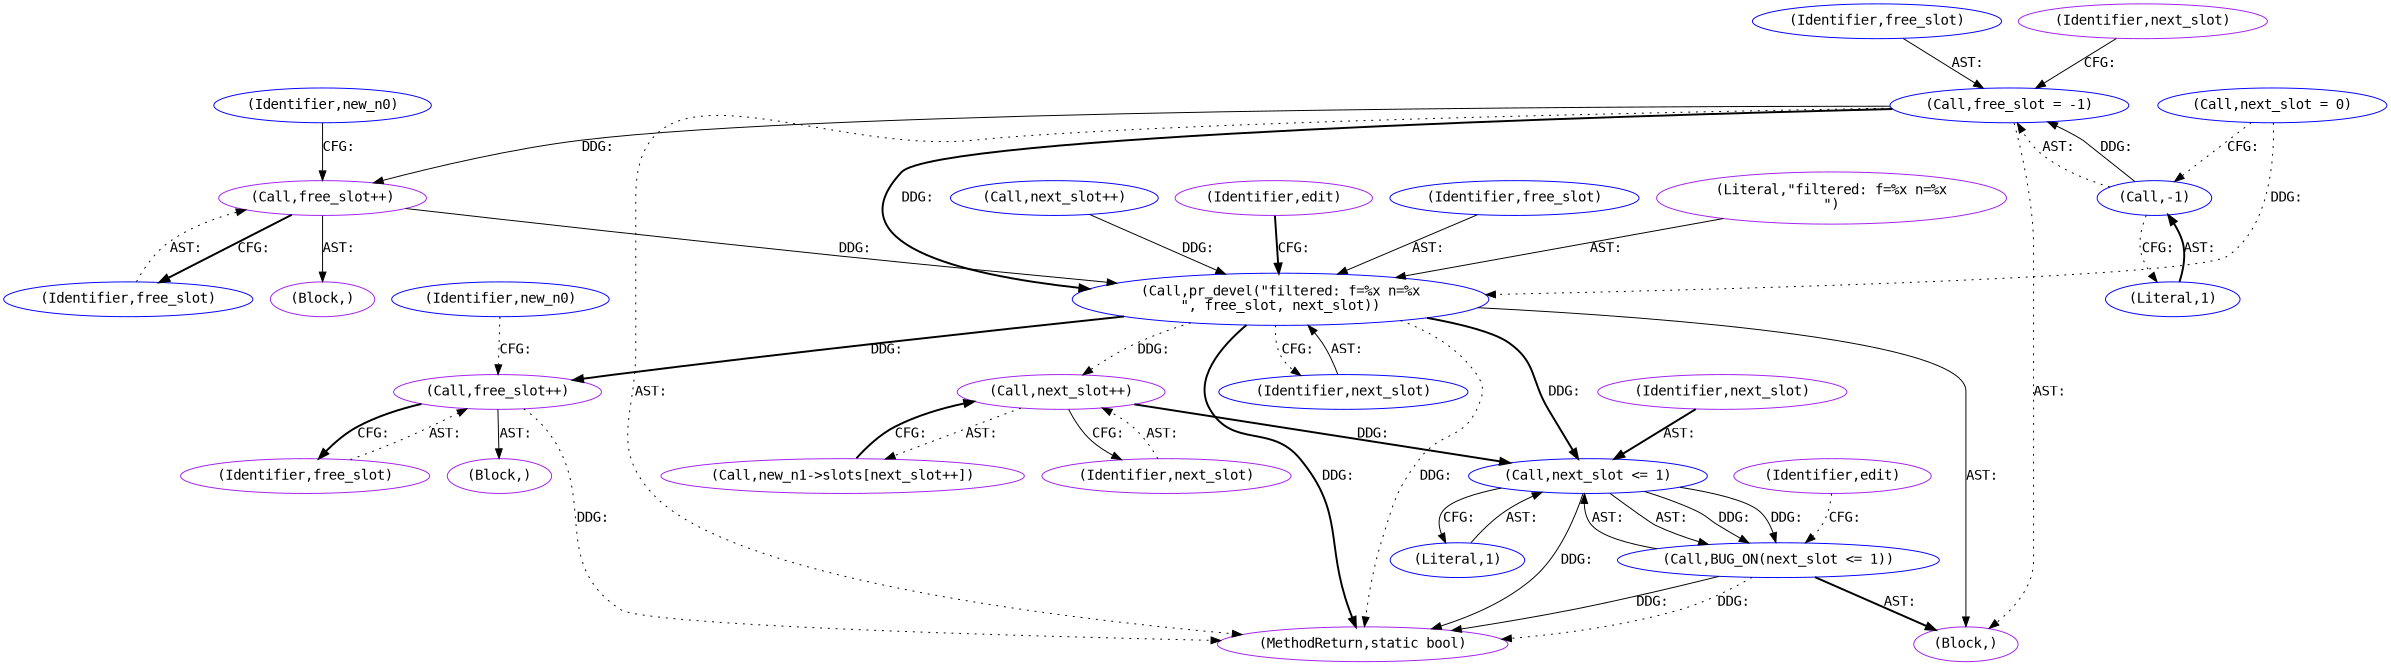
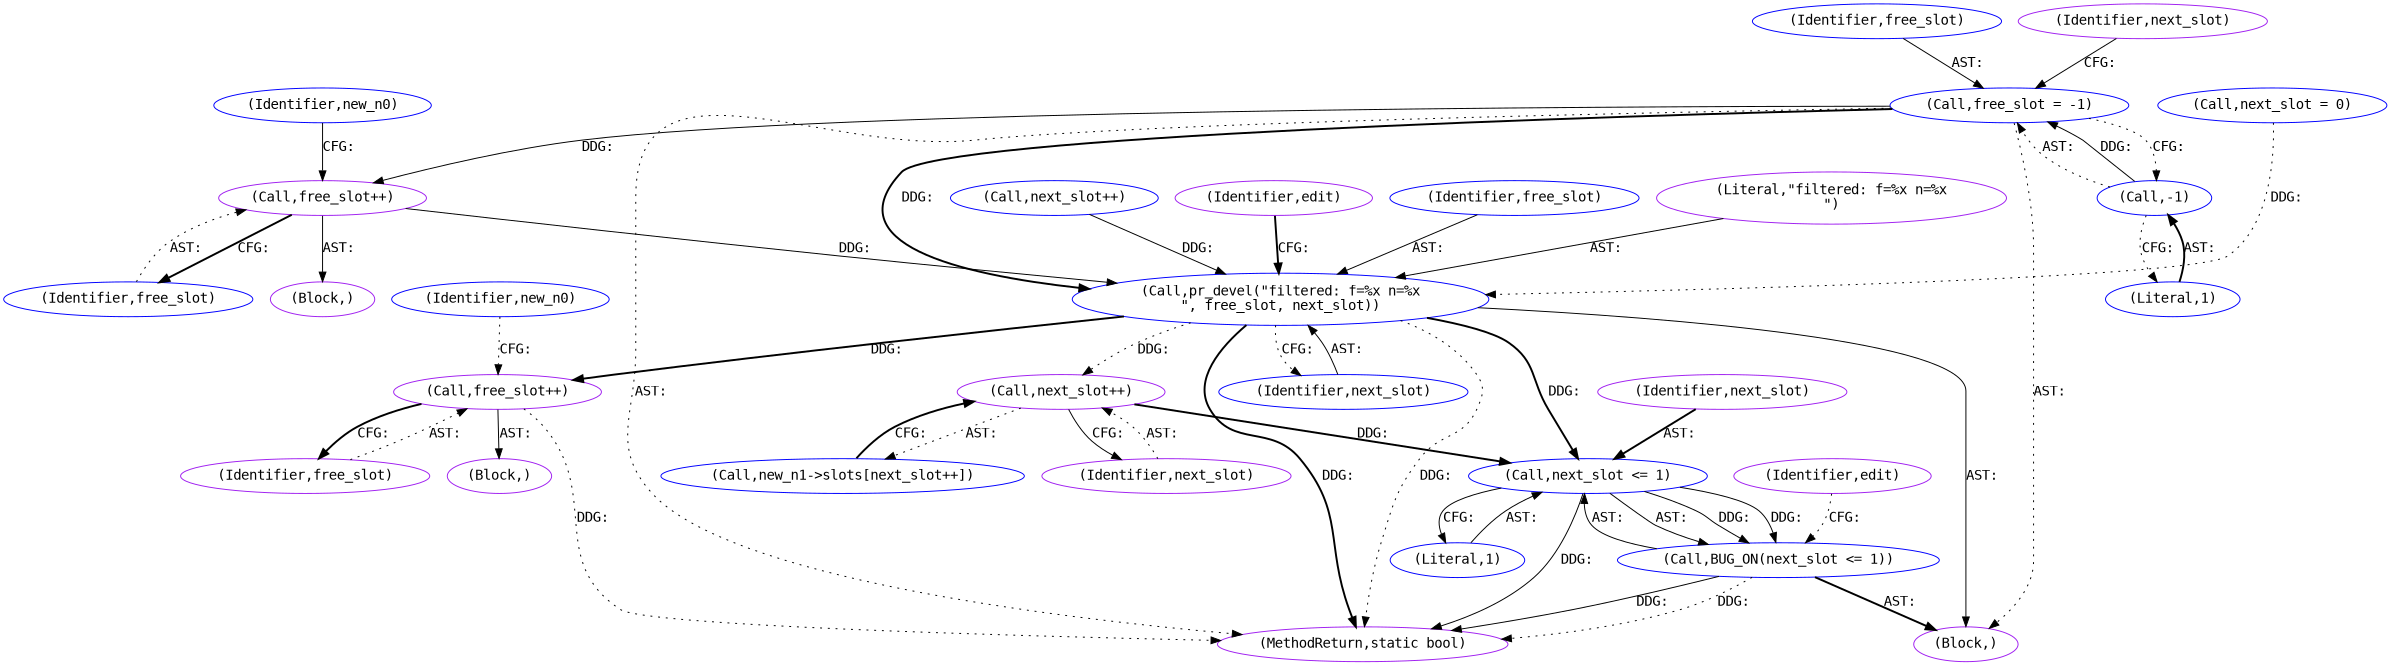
edge "(Call,next_slot = 0)" -> "(Call,-1)": now "(Call,free_slot = -1)" -> "(Call,-1)"
node "(Call,new_n1->slots[next_slot++])": color purple -> blue
